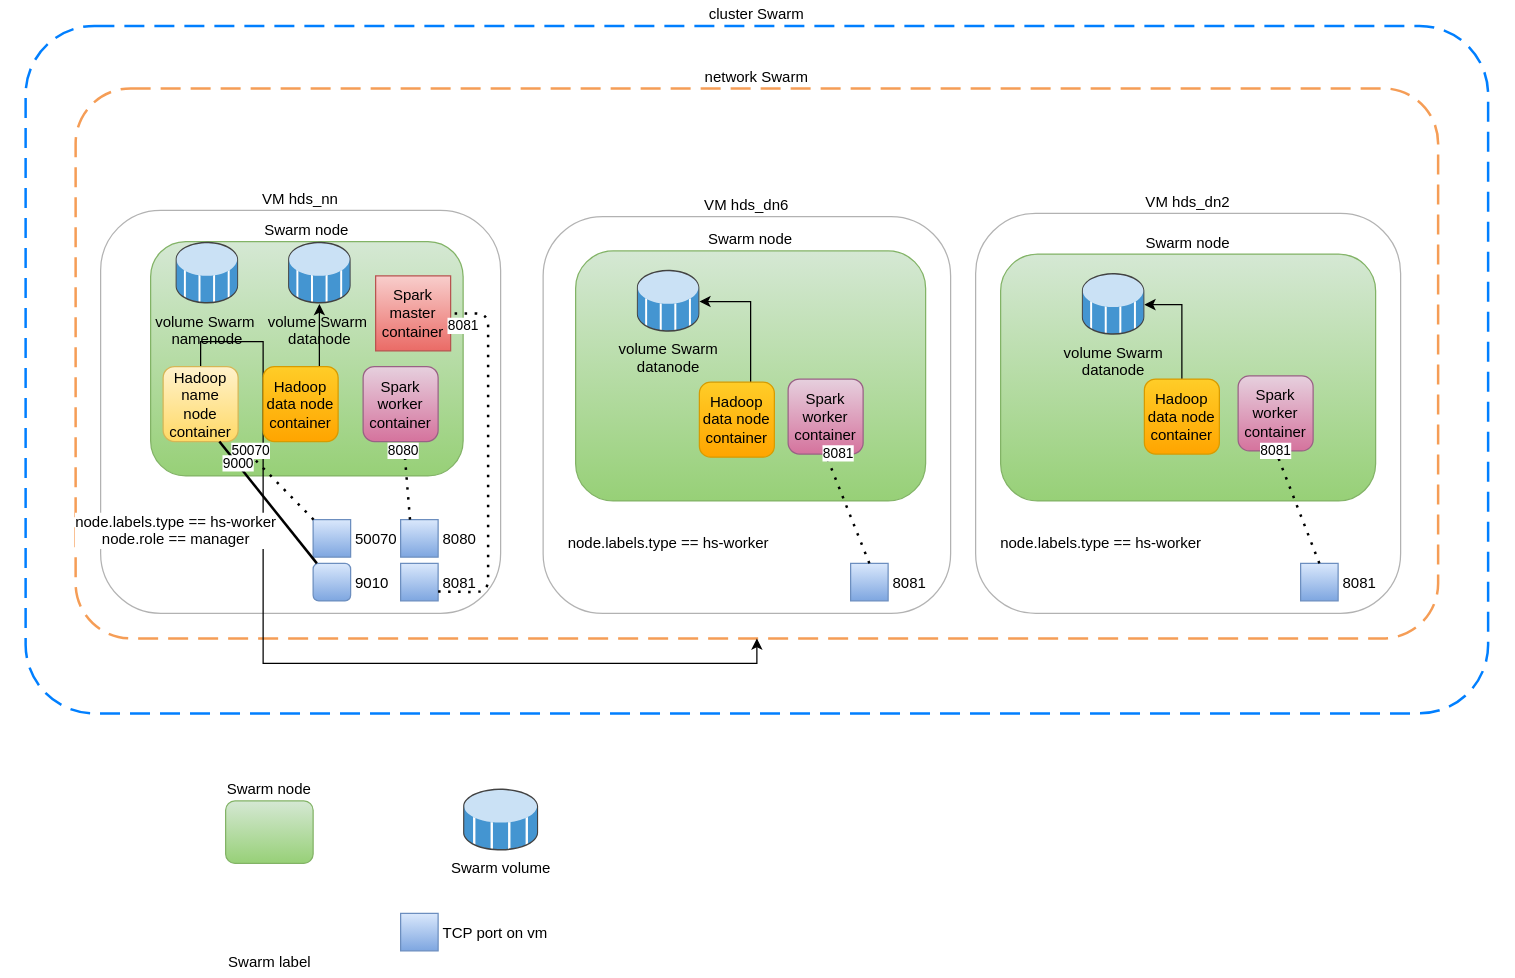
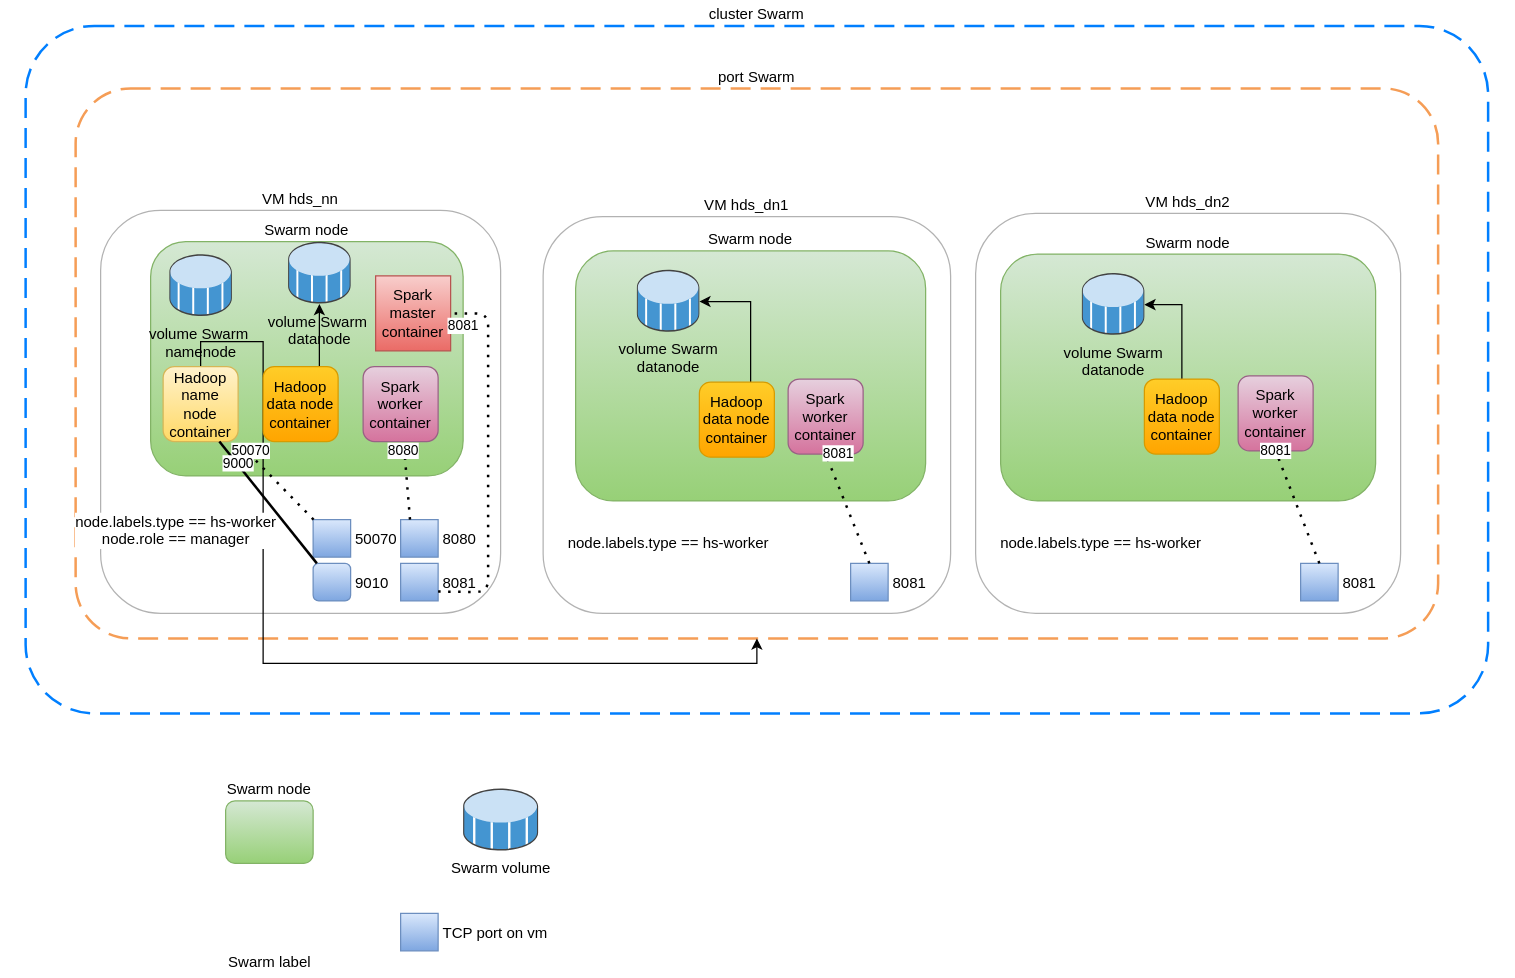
node "network Swarm": label "network Swarm" -> "port Swarm"
node "VM hds_dn6": label "VM hds_dn6" -> "VM hds_dn1"
node "volume Swarm namenode": moved (207, 273) -> (201, 285)
